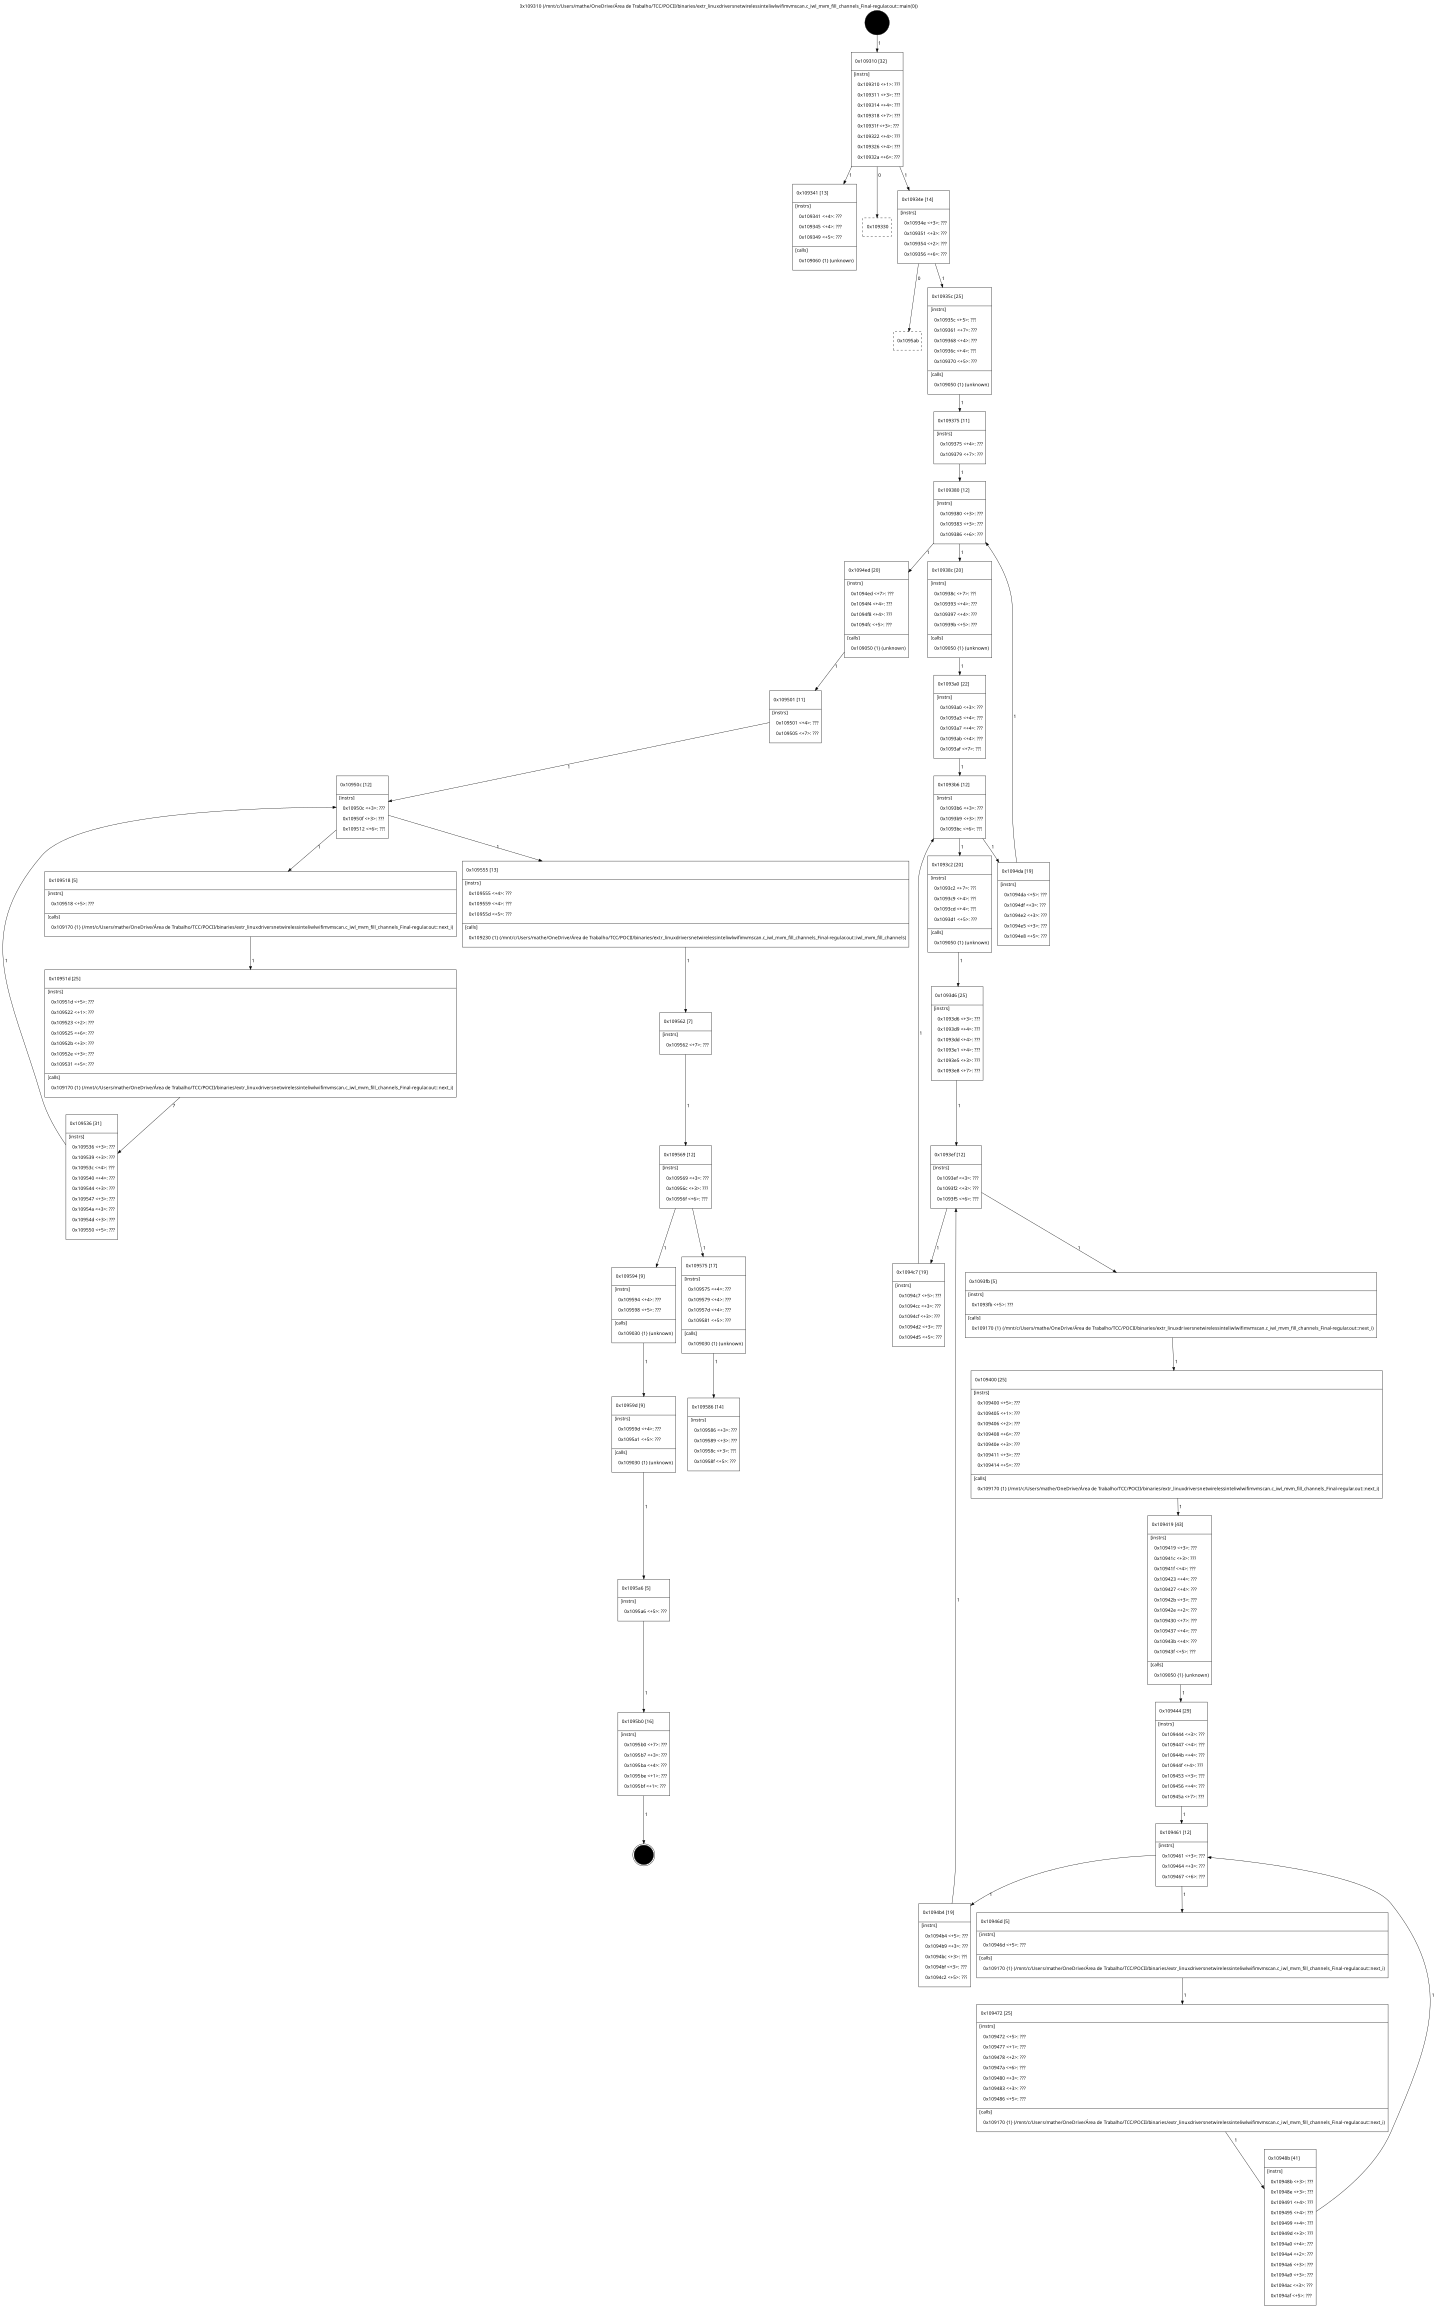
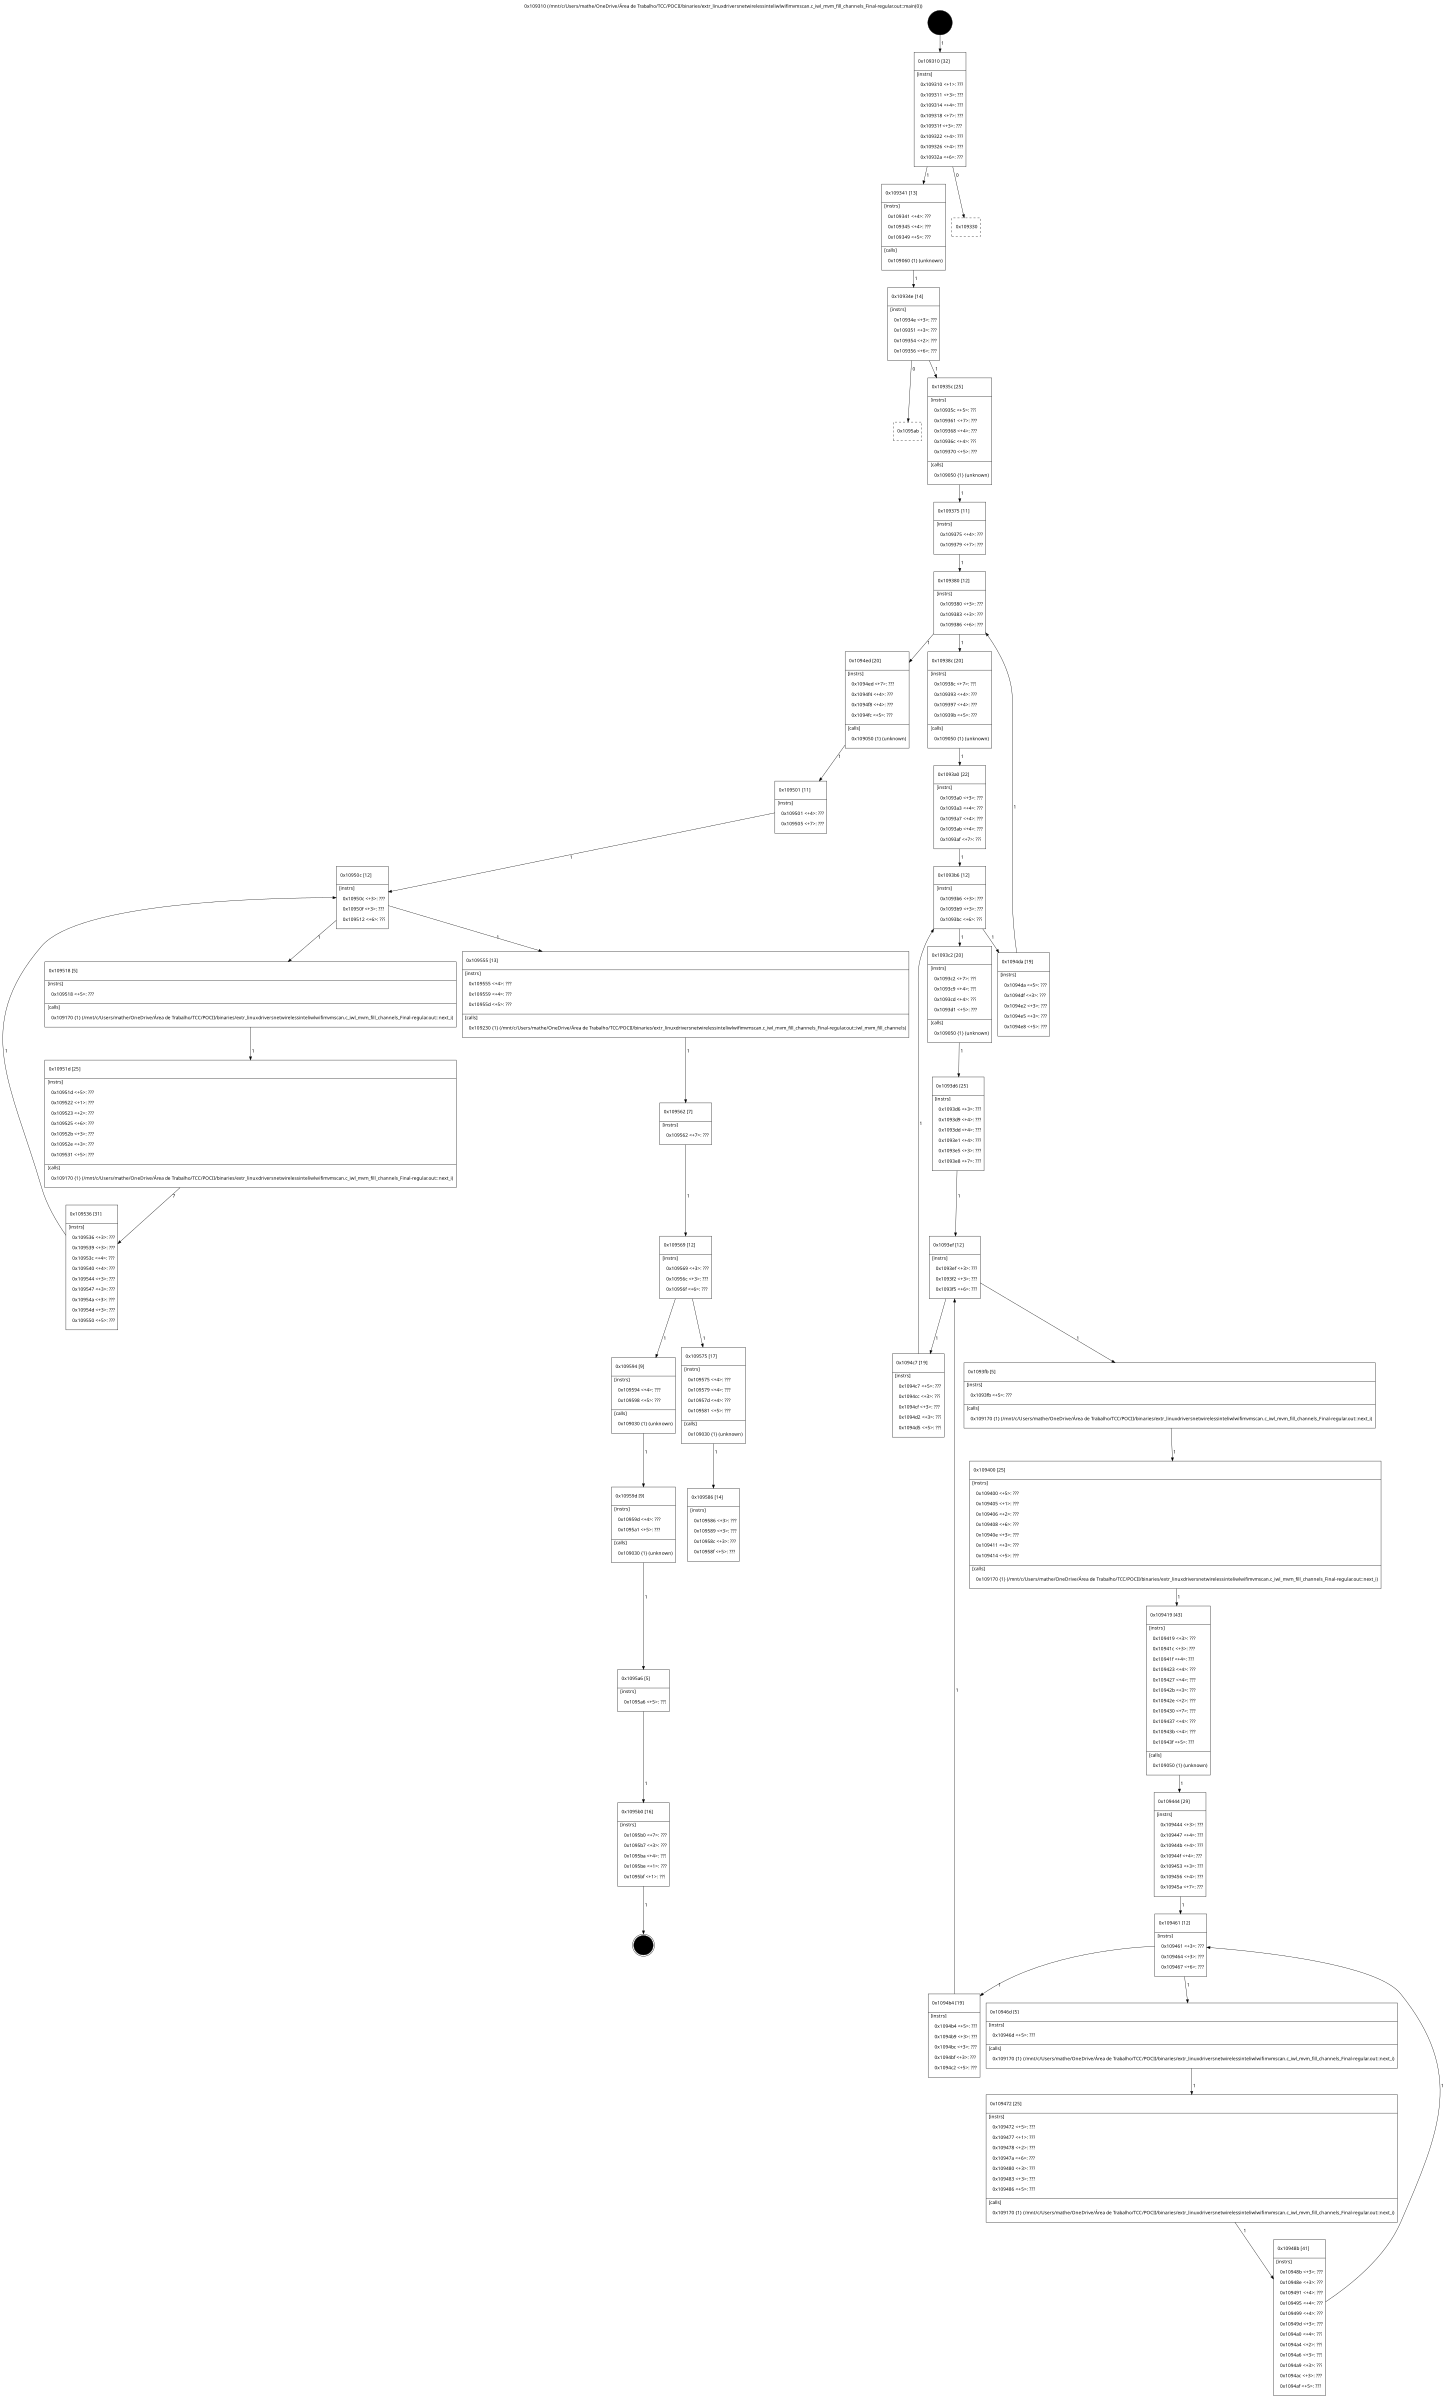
edge "0x109310 [32]" -> "0x10934e [14]": now "0x109341 [13]" -> "0x10934e [14]"
